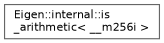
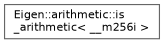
node "Eigen::internal::is _arithmetic< __m256i >": label "Eigen::internal::is _arithmetic< __m256i >" -> "Eigen::arithmetic::is _arithmetic< __m256i >"
